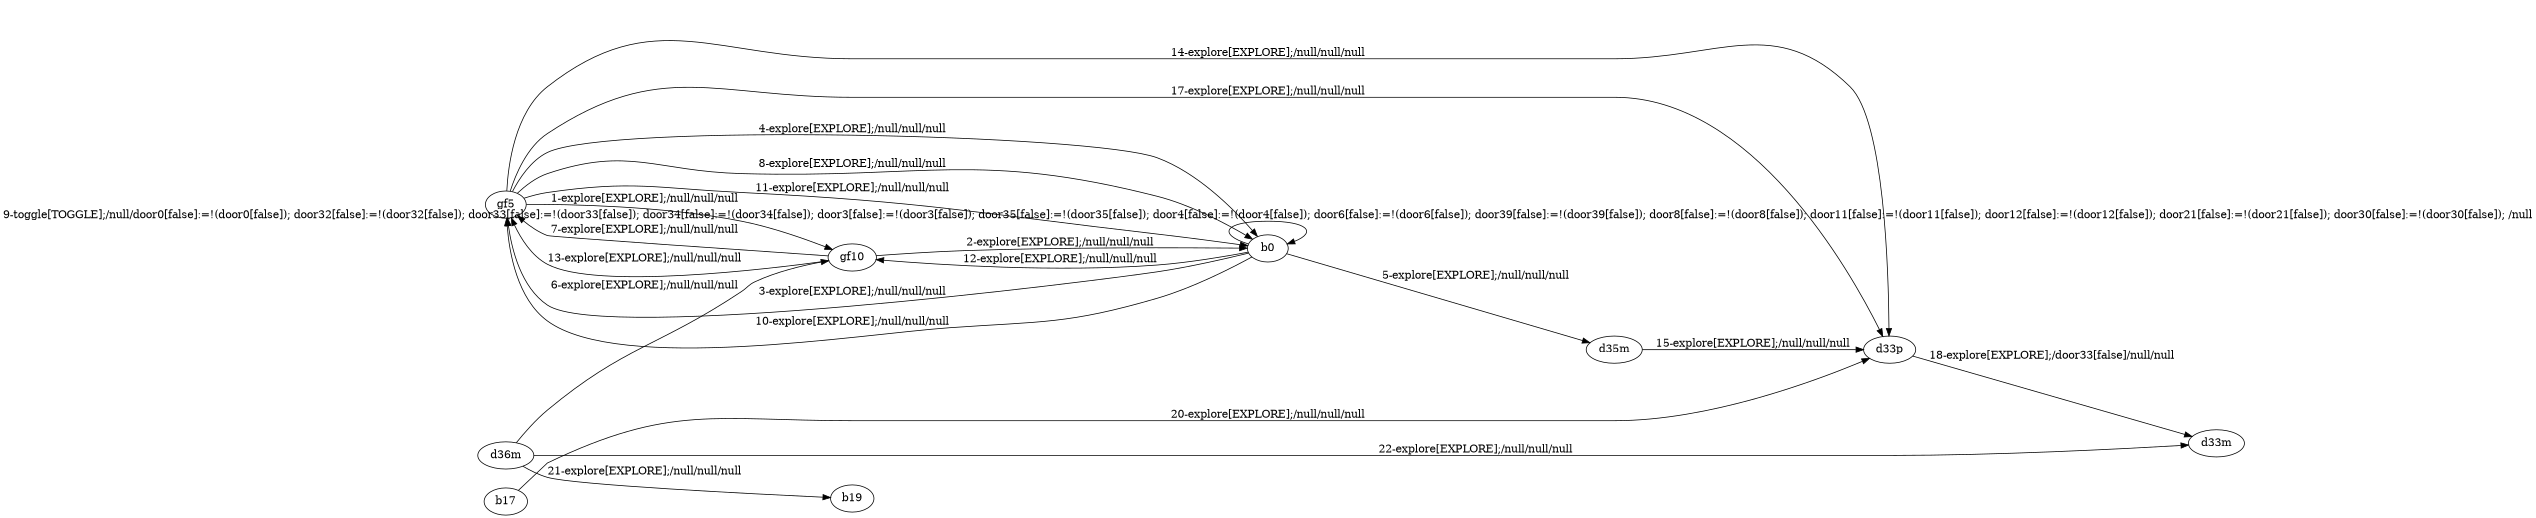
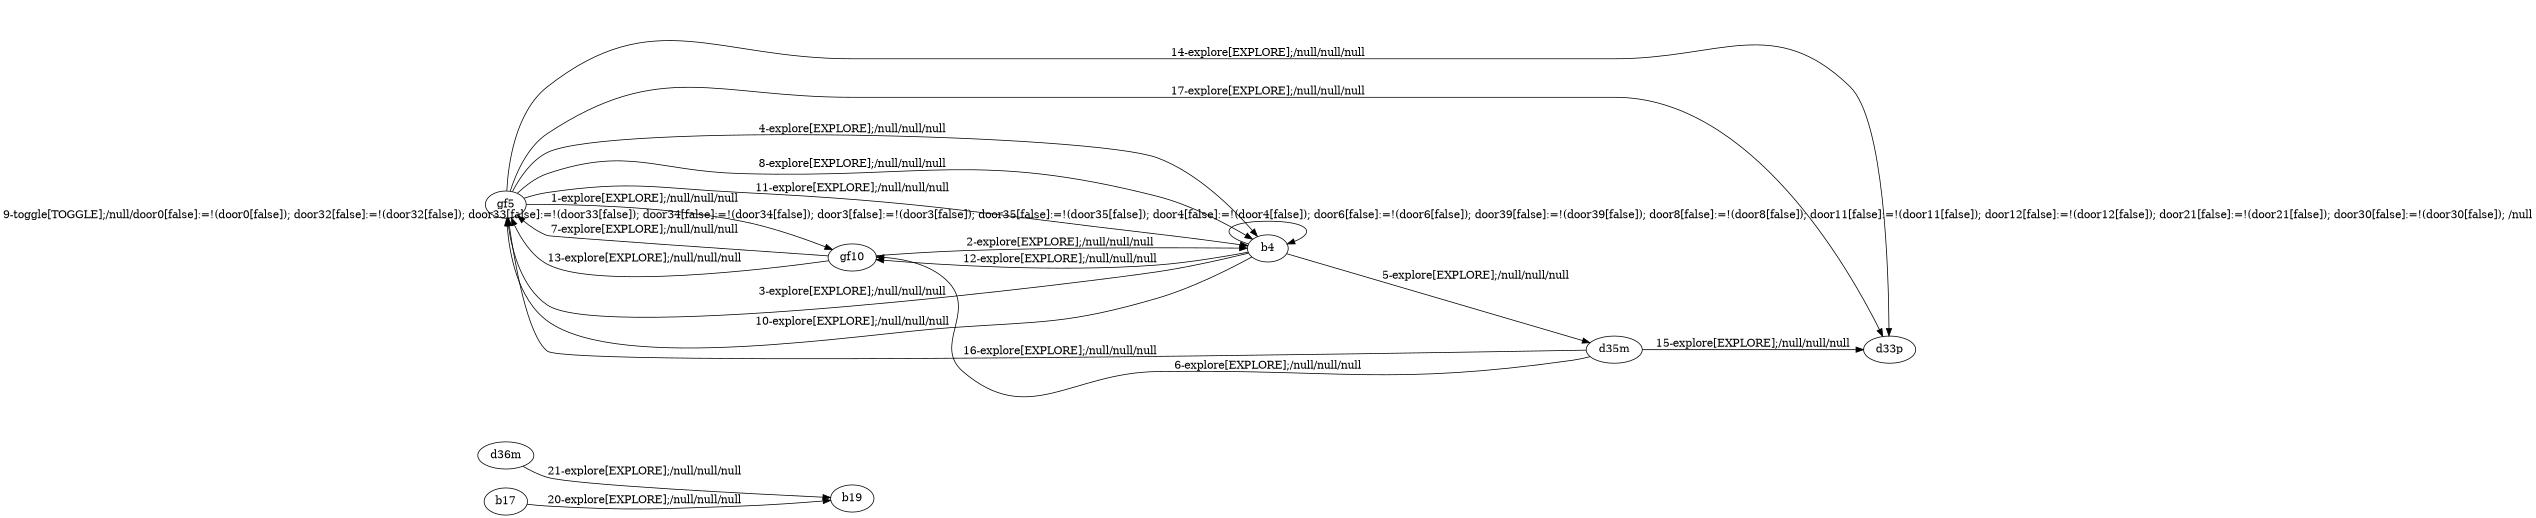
node "b0": label "b0" -> "b4"
edge "d36m" -> "gf10": now "d35m" -> "gf10"
edge "d35m" -> "gf5": added, label "16-explore[EXPLORE];/null/null/null"
edge "b17" -> "d33p": now "b17" -> "b19"
node "d33m": removed
